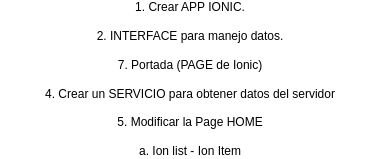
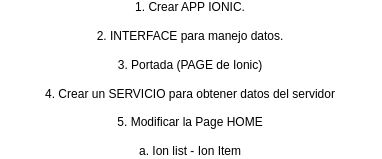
node "1. Crear APP IONIC. 2. INTERFACE para manejo datos. 7. Portada (PAGE de Ionic) 4. Crear un SERVICIO para obtener datos del servidor 5. Modificar la Page HOME a. Ion list - Ion Item": label "1. Crear APP IONIC. 2. INTERFACE para manejo datos. 7. Portada (PAGE de Ionic) 4. Crear un SERVICIO para obtener datos del servidor 5. Modificar la Page HOME a. Ion list - Ion Item" -> "1. Crear APP IONIC. 2. INTERFACE para manejo datos. 3. Portada (PAGE de Ionic) 4. Crear un SERVICIO para obtener datos del servidor 5. Modificar la Page HOME a. Ion list - Ion Item"
